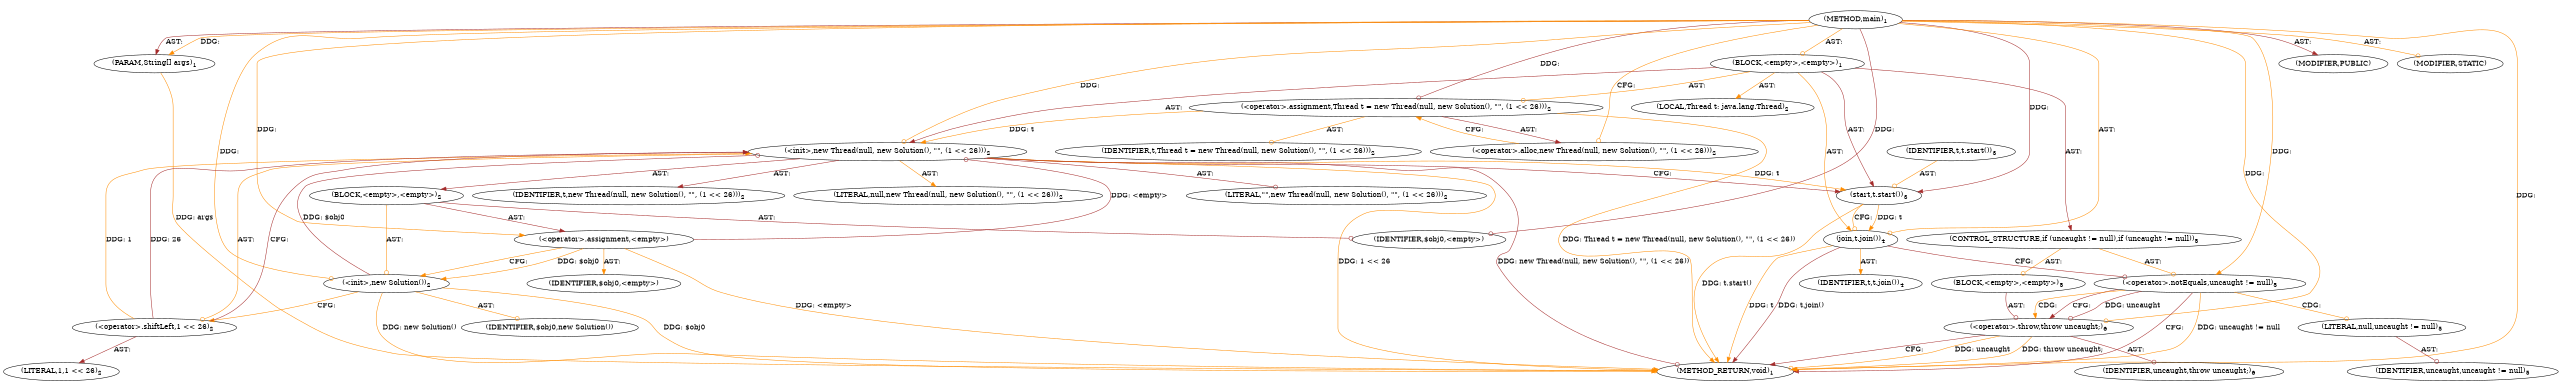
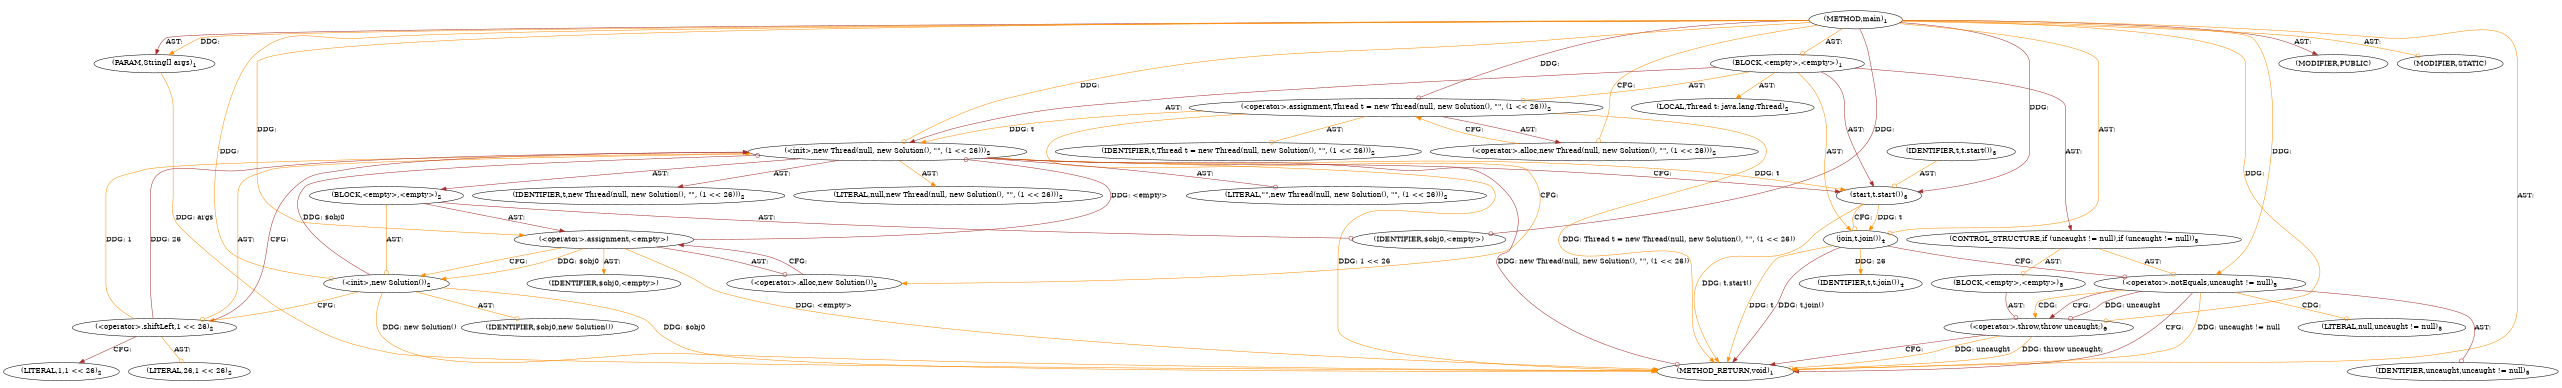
edge "(METHOD,main)" -> "(METHOD_RETURN,void)": label "DDG: " -> "AST: "
edge "(join,t.join())" -> "(IDENTIFIER,t,t.join())": label "AST: " -> "DDG: 26"
node "(<operator>.alloc,new Solution())": added
edge "(LITERAL,null,uncaught != null)" -> "(IDENTIFIER,uncaught,uncaught != null)": now "(<operator>.notEquals,uncaught != null)" -> "(IDENTIFIER,uncaught,uncaught != null)"
edge "(<operator>.shiftLeft,1 << 26)" -> "(LITERAL,1,1 << 26)": label "AST: " -> "CFG: "
node "(LITERAL,26,1 << 26)": added
node "(IDENTIFIER,uncaught,throw uncaught;)": removed
